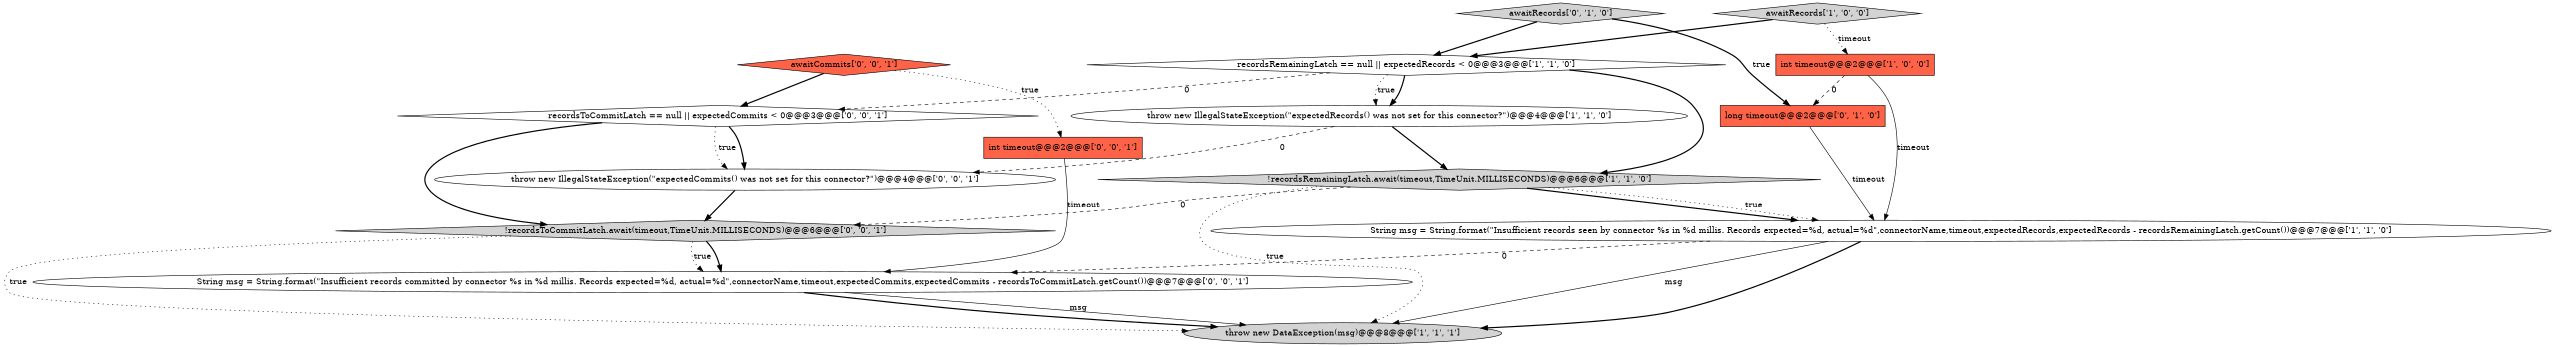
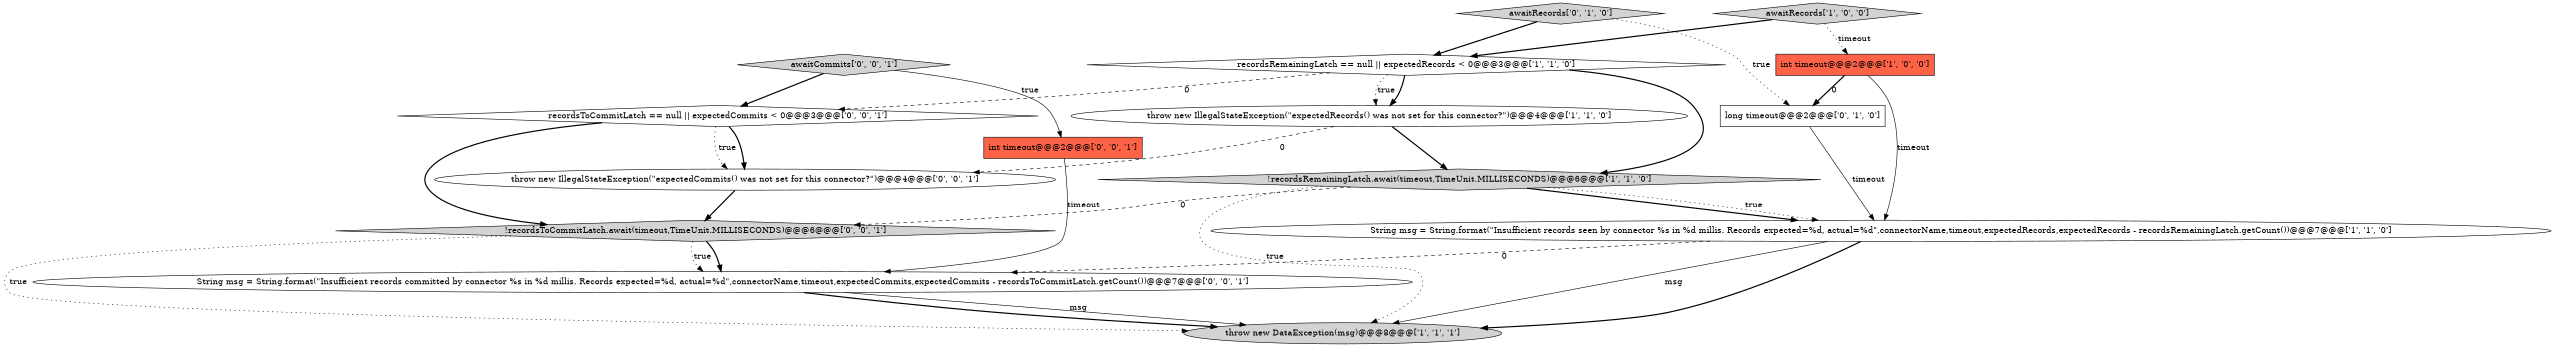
edge "awaitRecords['0', '1', '0']" -> "long timeout@@@2@@@['0', '1', '0']": style bold -> dotted
node "awaitCommits['0', '0', '1']": fillcolor tomato -> lightgray
edge "awaitCommits['0', '0', '1']" -> "int timeout@@@2@@@['0', '0', '1']": style dotted -> solid
edge "int timeout@@@2@@@['1', '0', '0']" -> "long timeout@@@2@@@['0', '1', '0']": style dashed -> bold
node "long timeout@@@2@@@['0', '1', '0']": fillcolor tomato -> white
